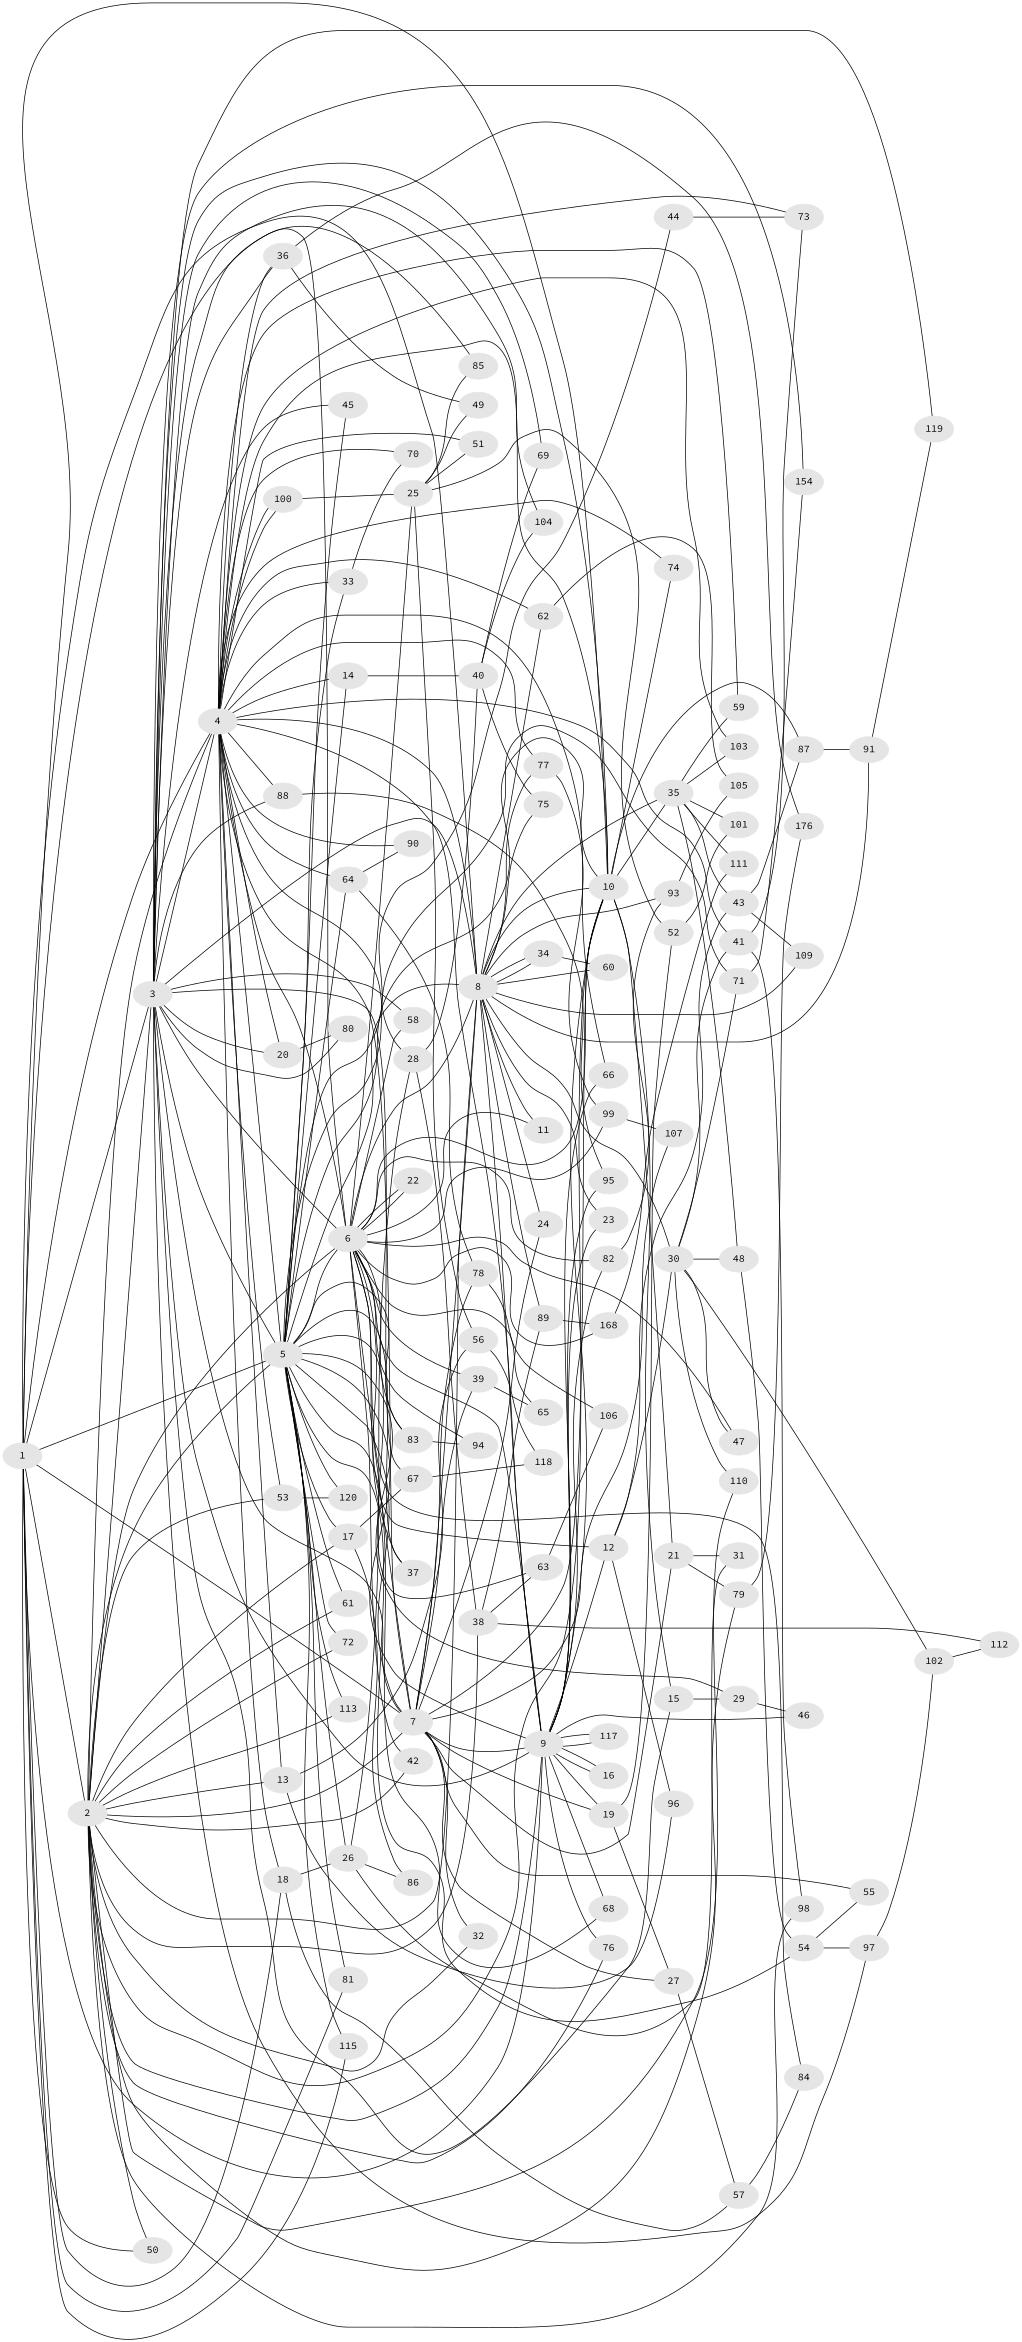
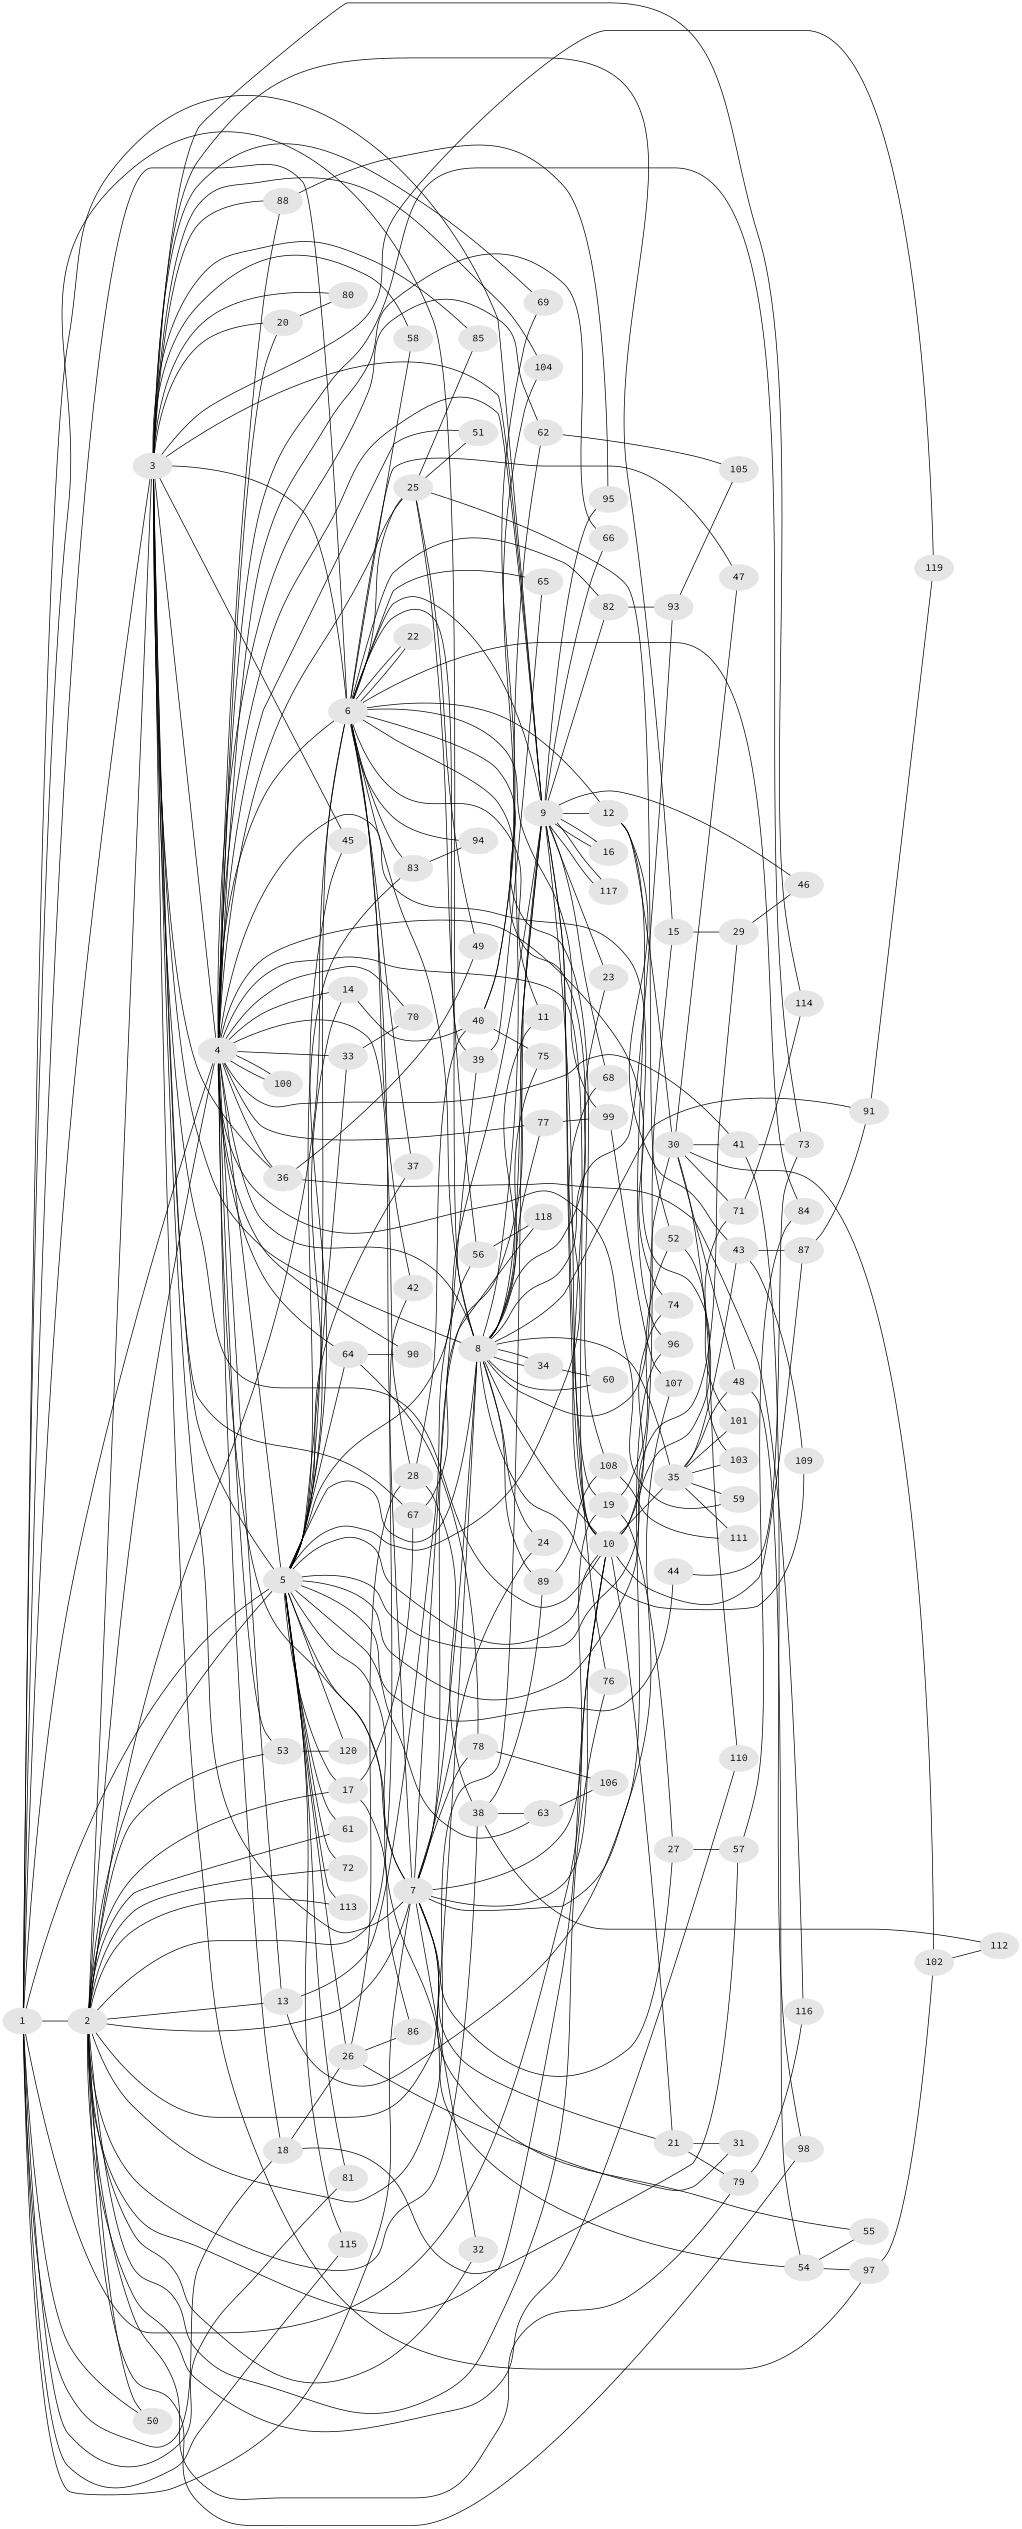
node "154": label "154" -> "114"
edge "25" -- "100": now "25" -- "4"
node "176": label "176" -> "116"
node "168": label "168" -> "108"
